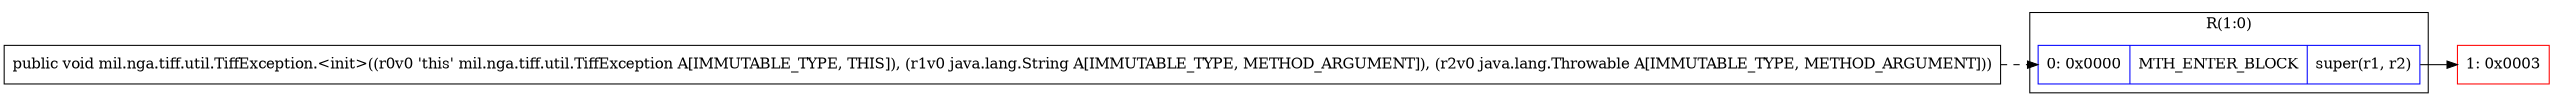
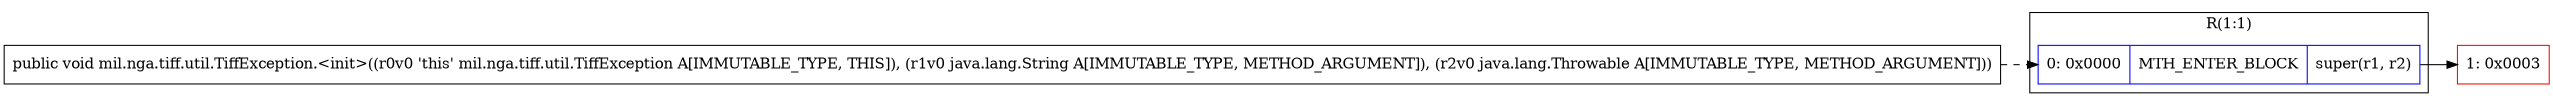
cluster "R(1:0)": label "R(1:0)" -> "R(1:1)"
